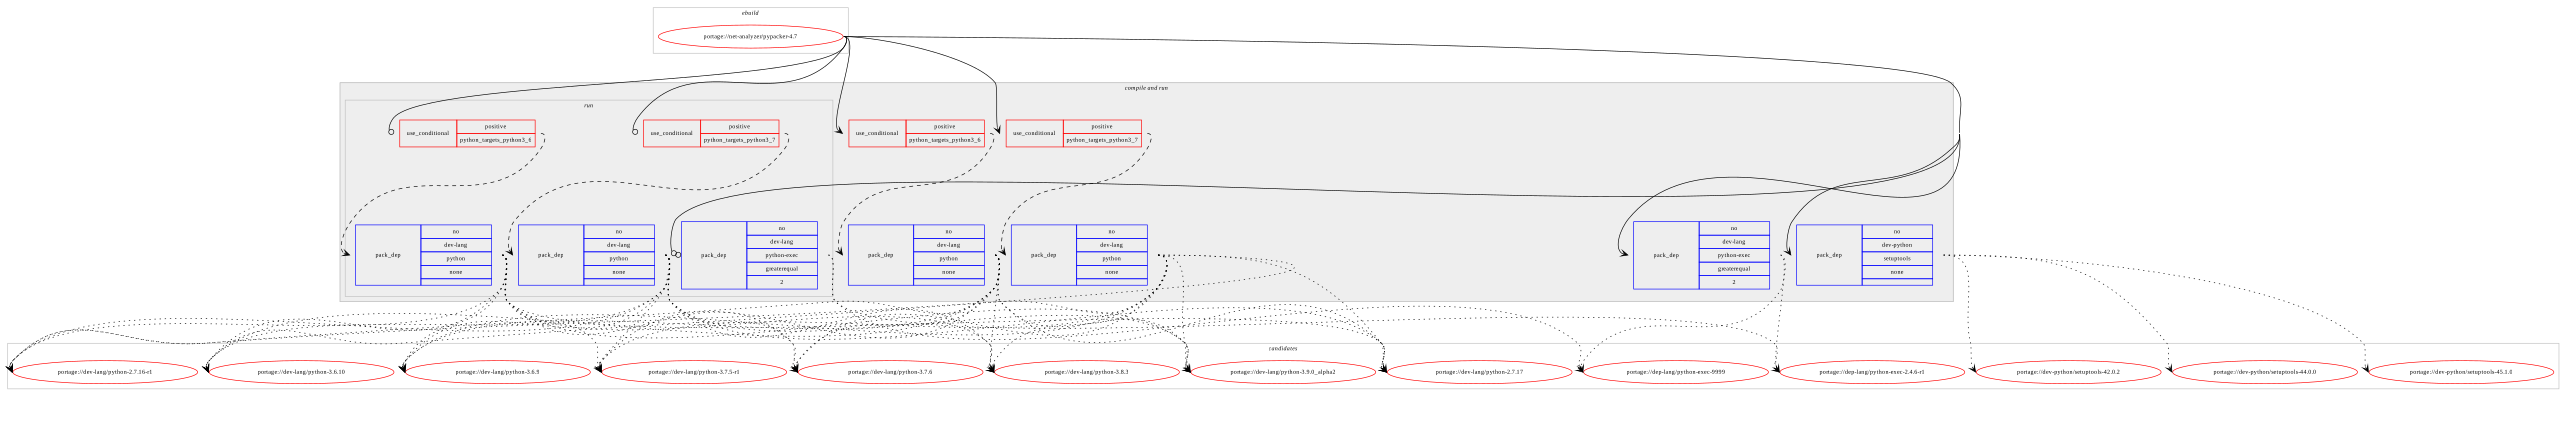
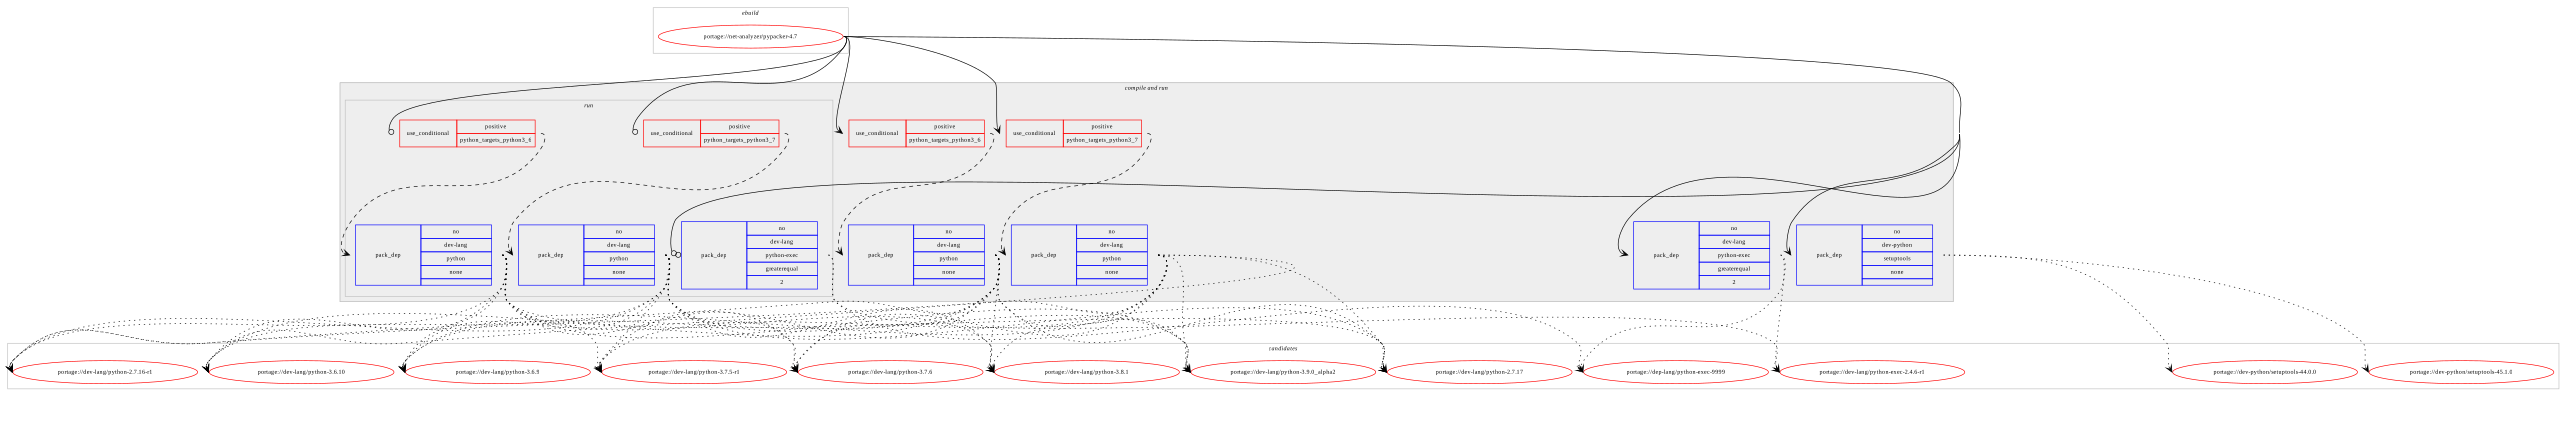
node "portage://dev-lang/python-3.8.3": label "portage://dev-lang/python-3.8.3" -> "portage://dev-lang/python-3.8.1"
node "portage://dep-lang/python-exec-2.4.6-r1": label "portage://dep-lang/python-exec-2.4.6-r1" -> "portage://dev-lang/python-exec-2.4.6-r1"
node "portage://dev-python/setuptools-42.0.2": removed
